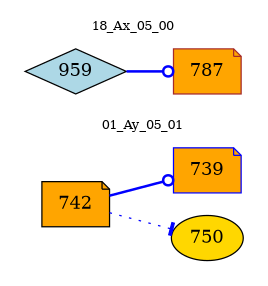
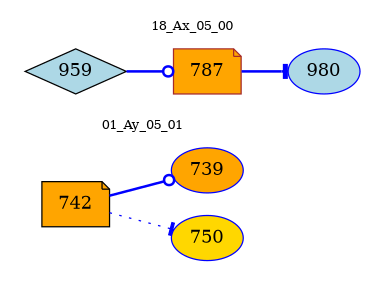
node "980": added
node "739": shape note -> ellipse
node "750": color black -> blue
